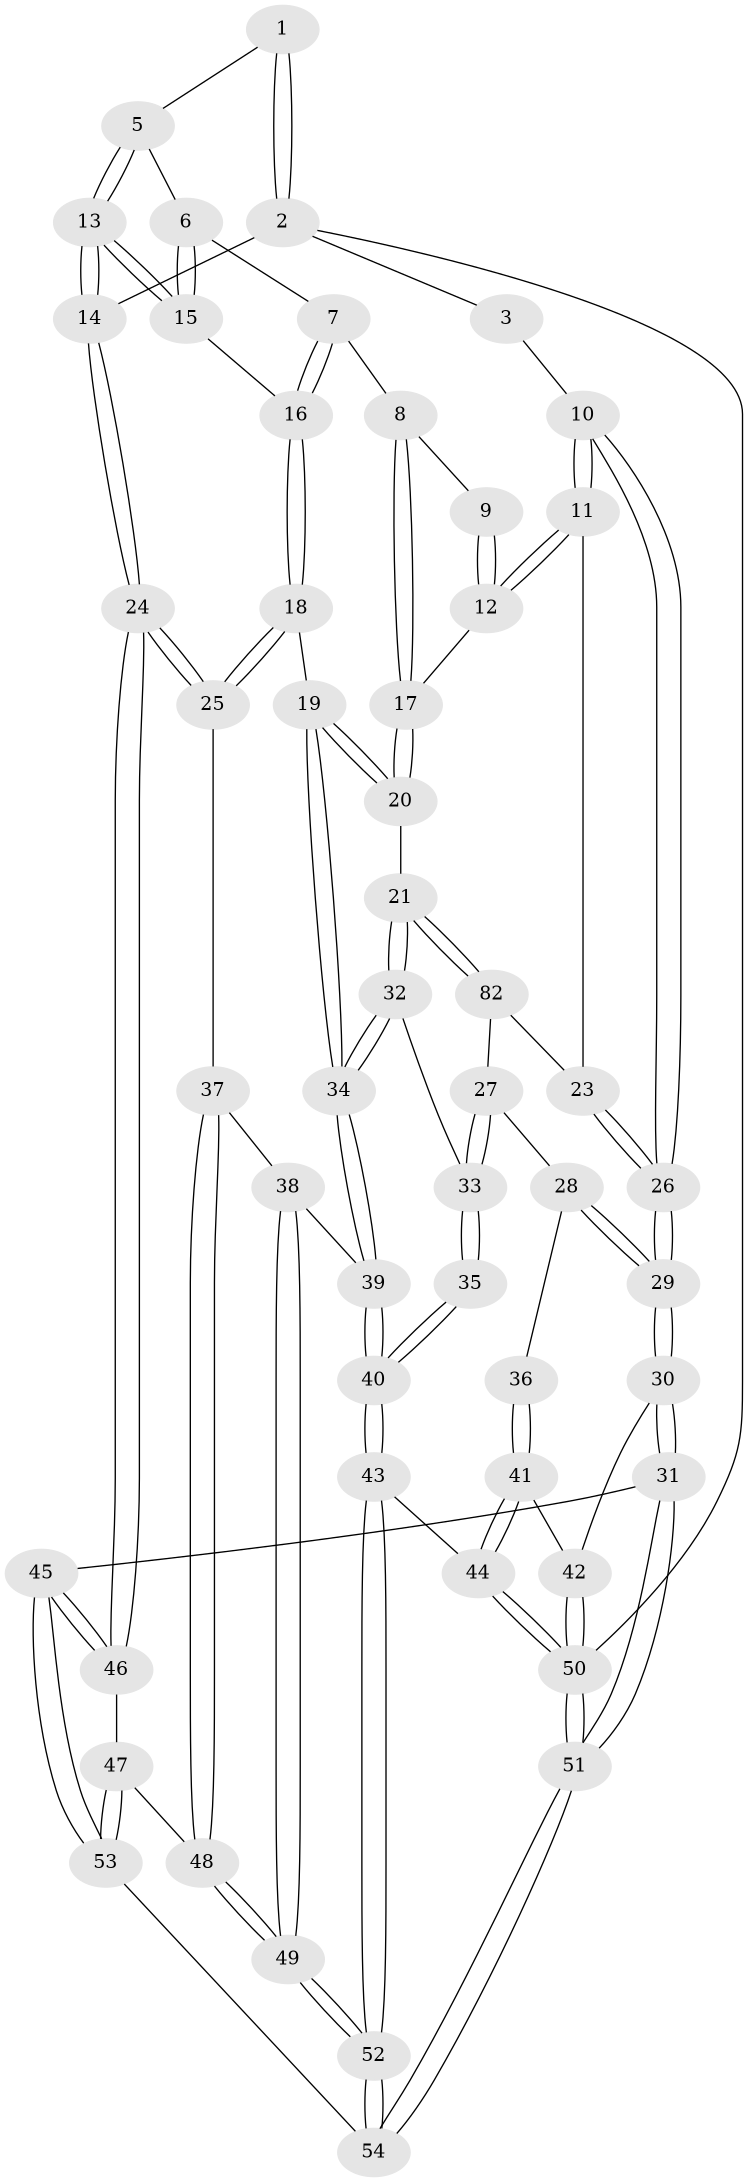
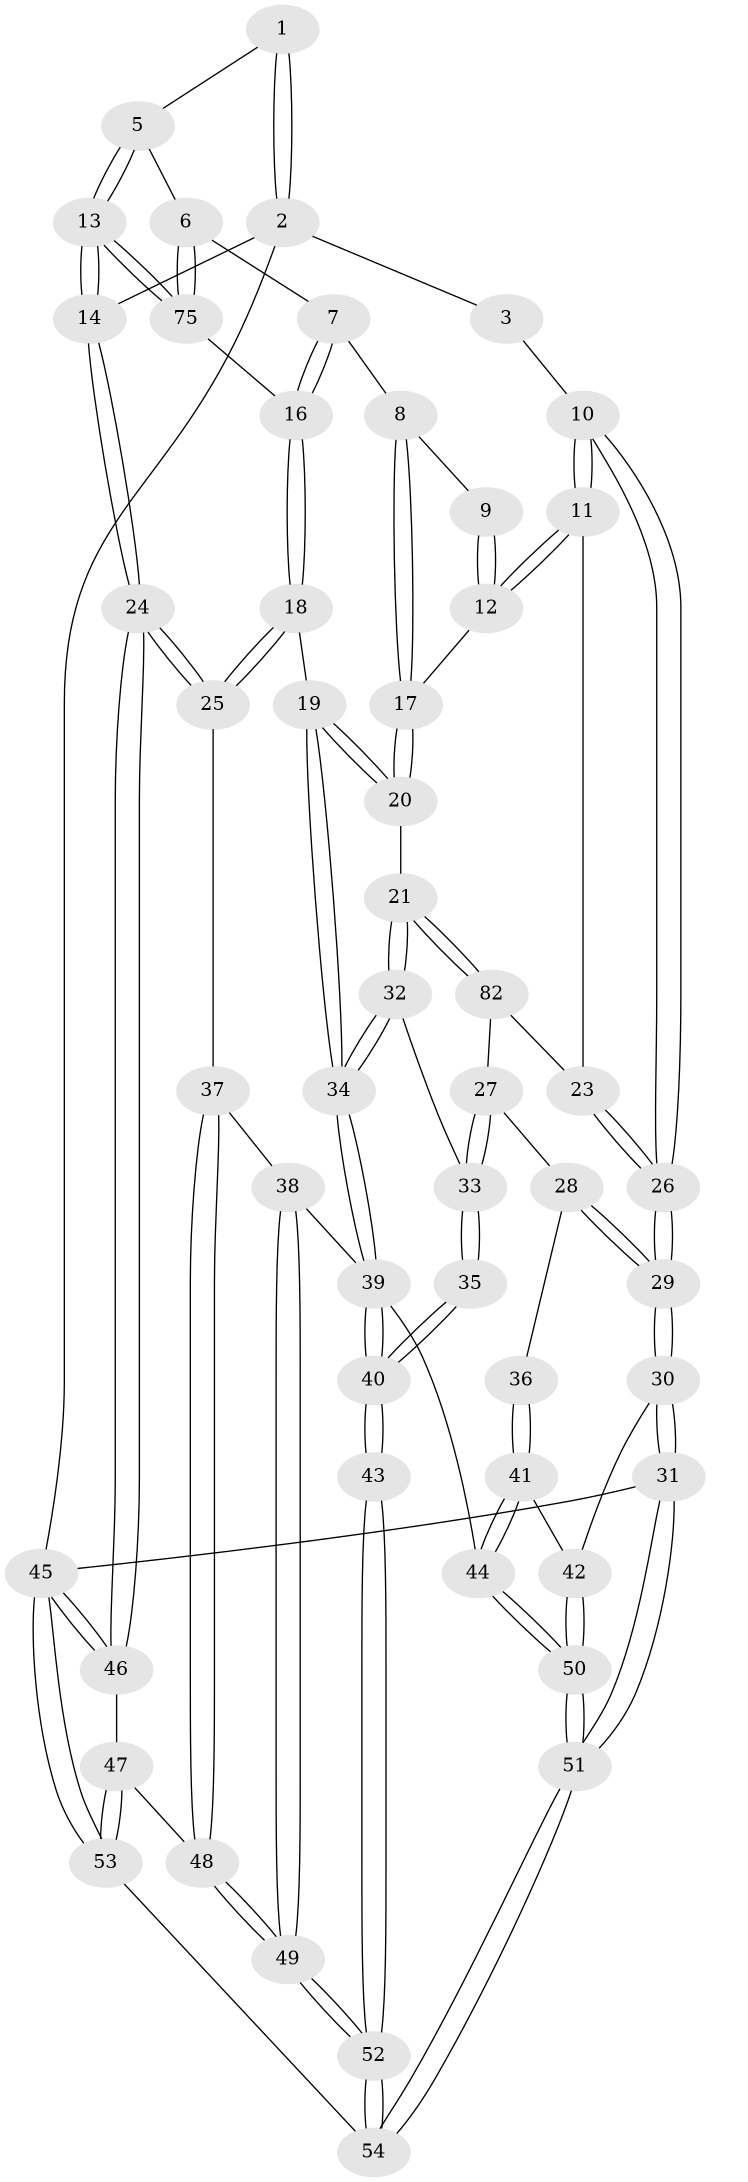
node "15": label "15" -> "75"
edge "2" -- "50": now "2" -- "45"
edge "43" -- "44": now "39" -- "44"
